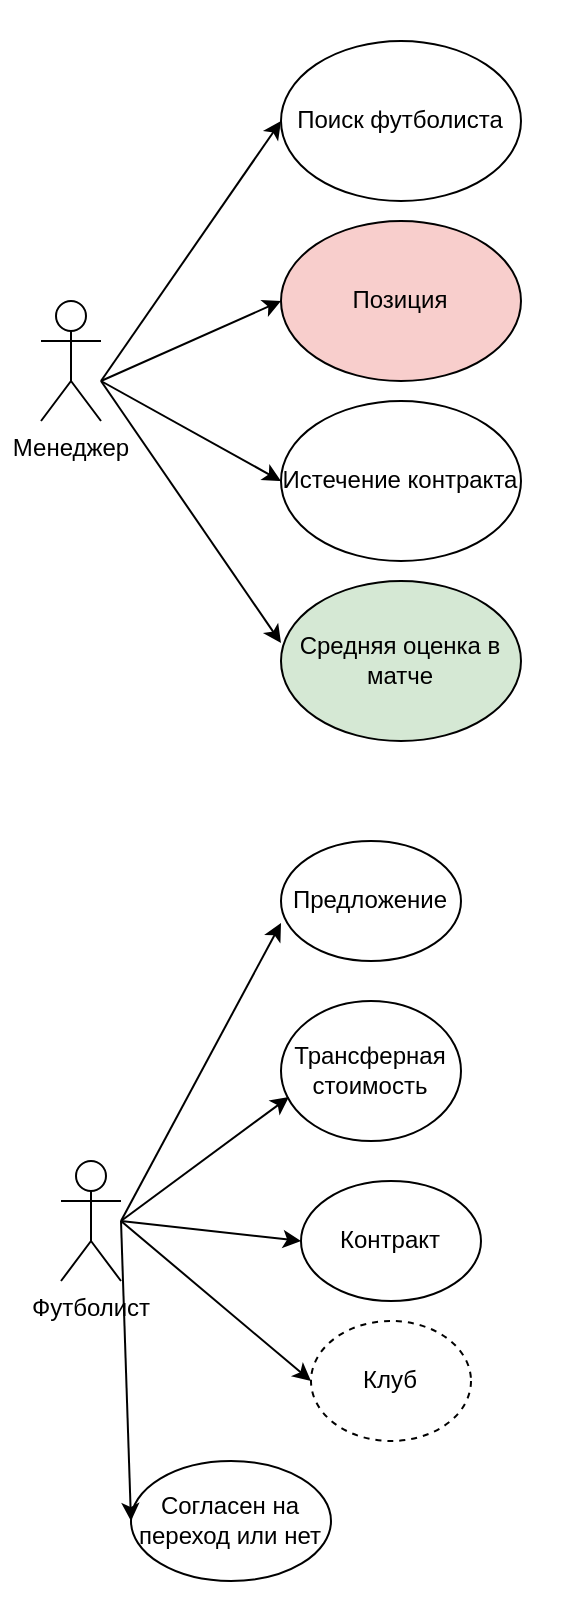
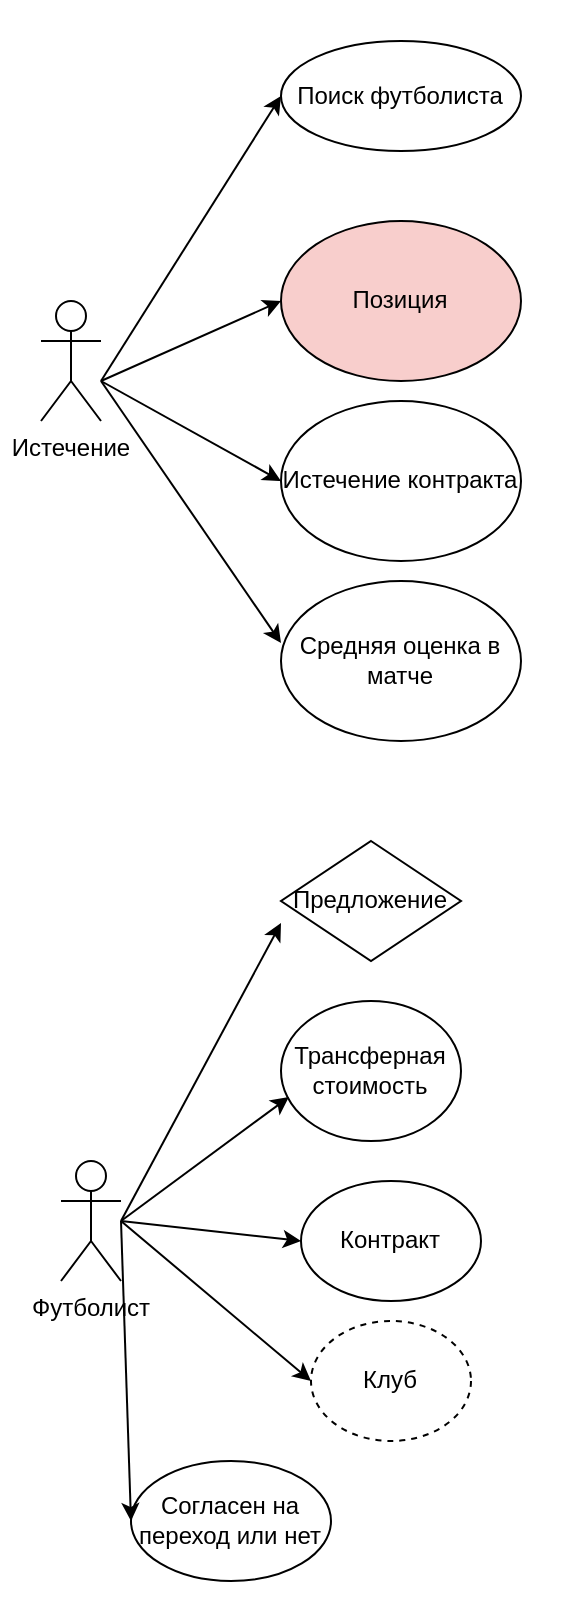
node "Поиск футболиста": size 240x160 -> 240x110
node "Менеджер": label "Менеджер" -> "Истечение"
node "Средняя оценка в матче": fillcolor #d5e8d4 -> #ffffff
node "Предложение": shape ellipse -> diamond
